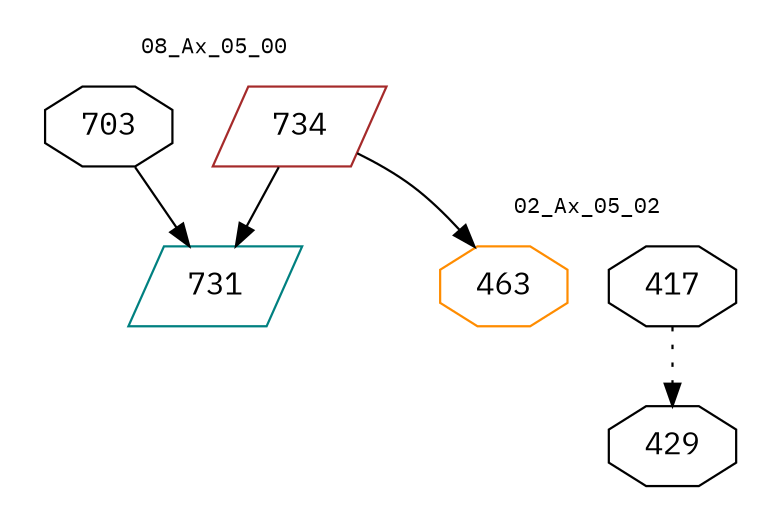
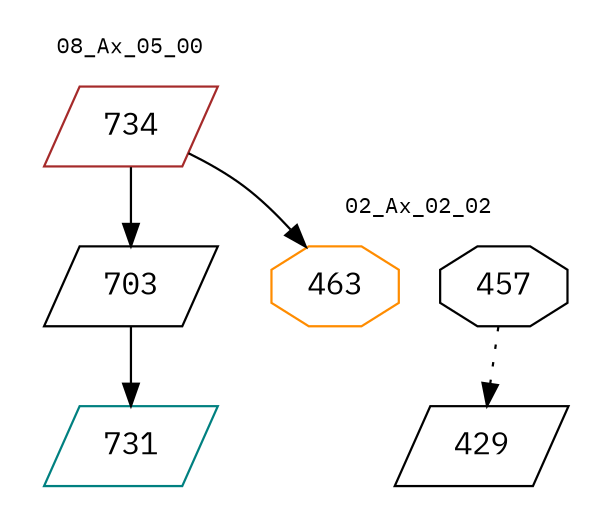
node "703": shape octagon -> parallelogram
edge "734" -> "731": now "734" -> "703"
cluster "02_Ax_05_02": label "02_Ax_05_02" -> "02_Ax_02_02"
node "417": label "417" -> "457"
node "429": shape octagon -> parallelogram
